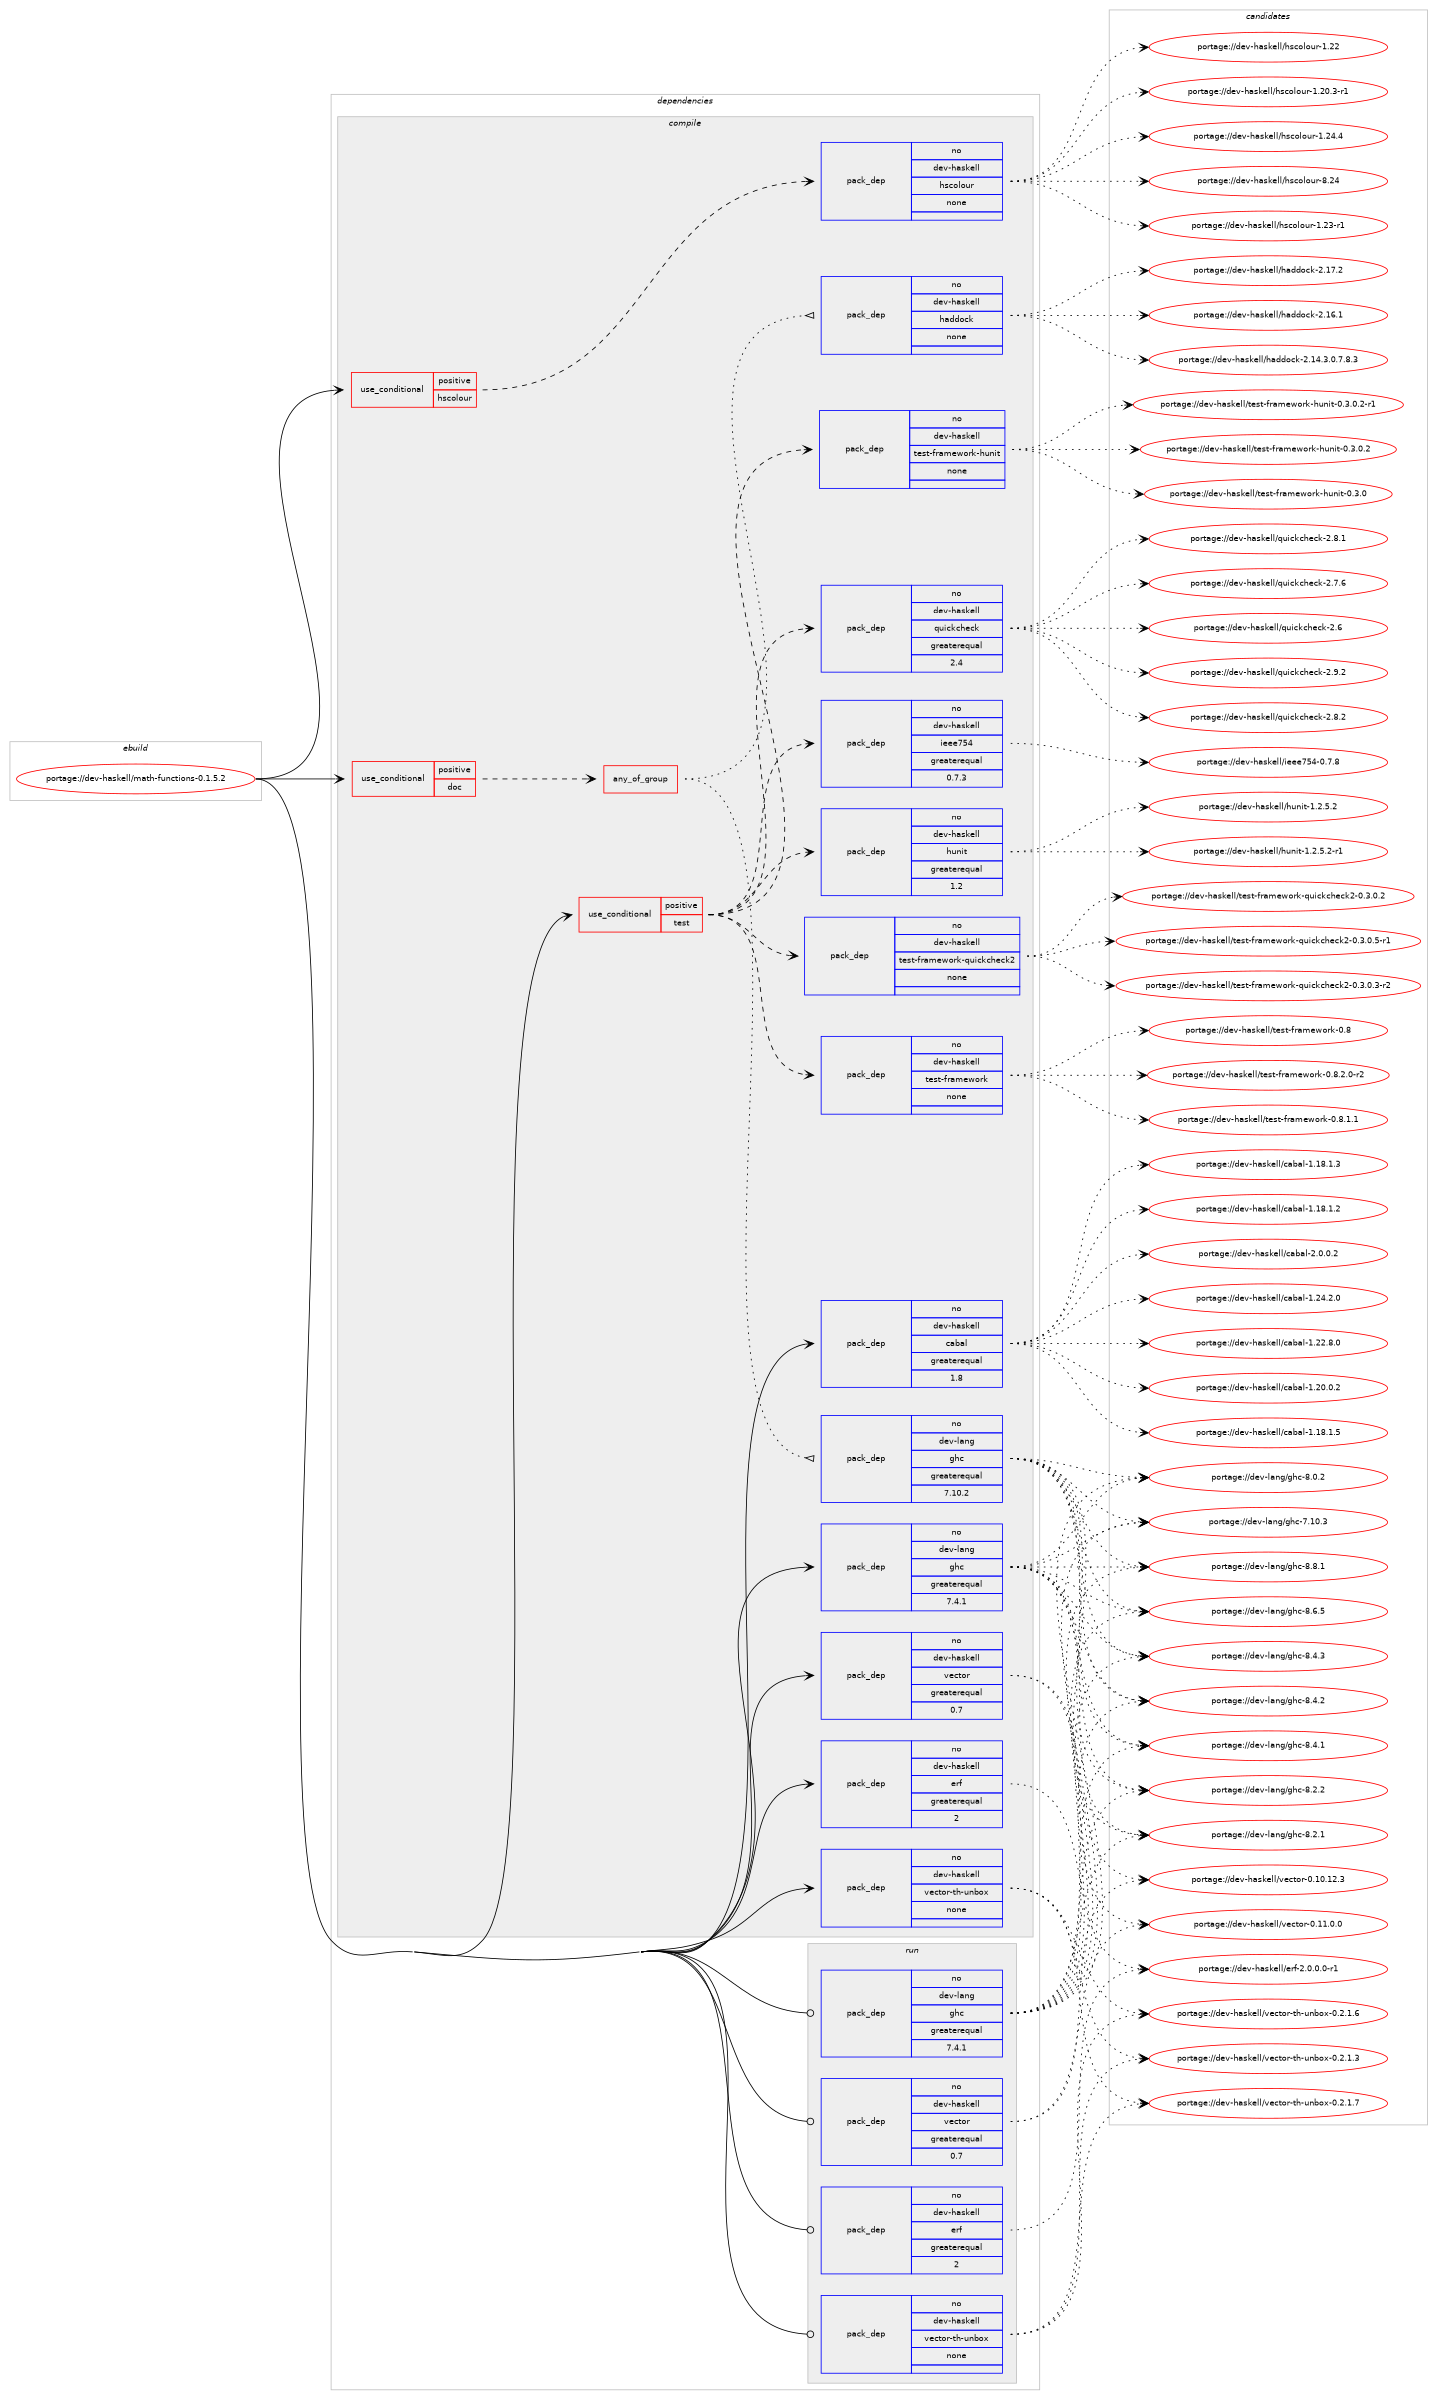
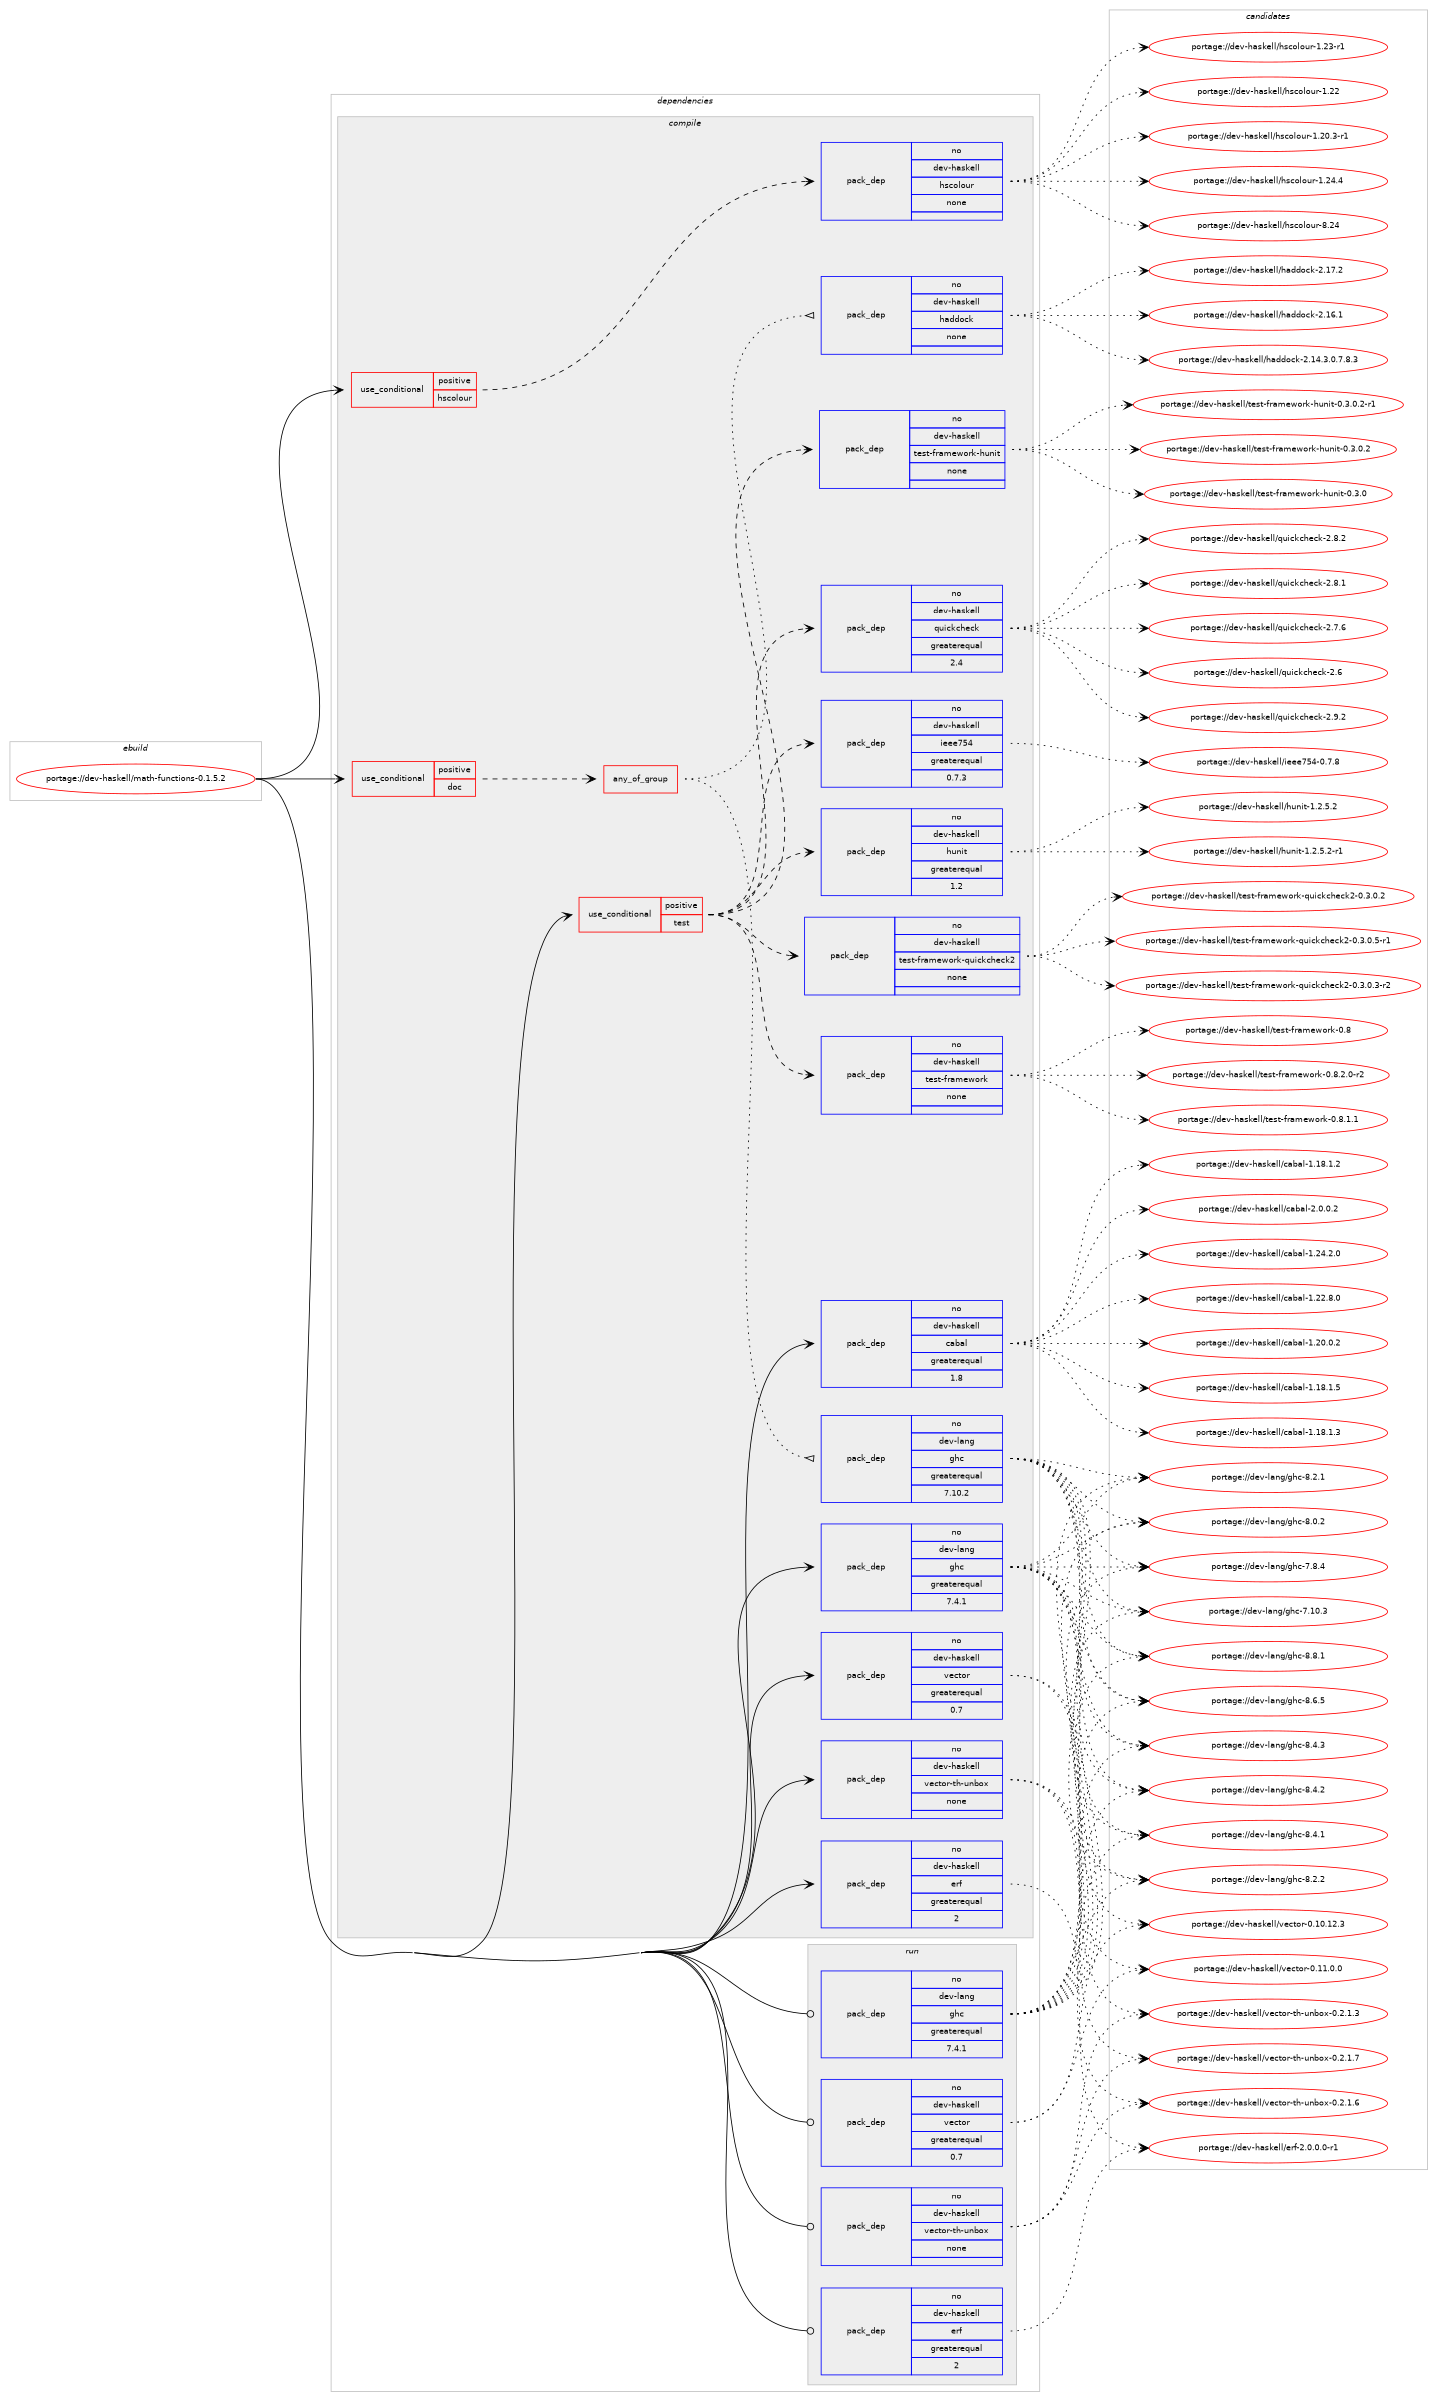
node "portage://dev-lang/ghc-7.8.4": added
